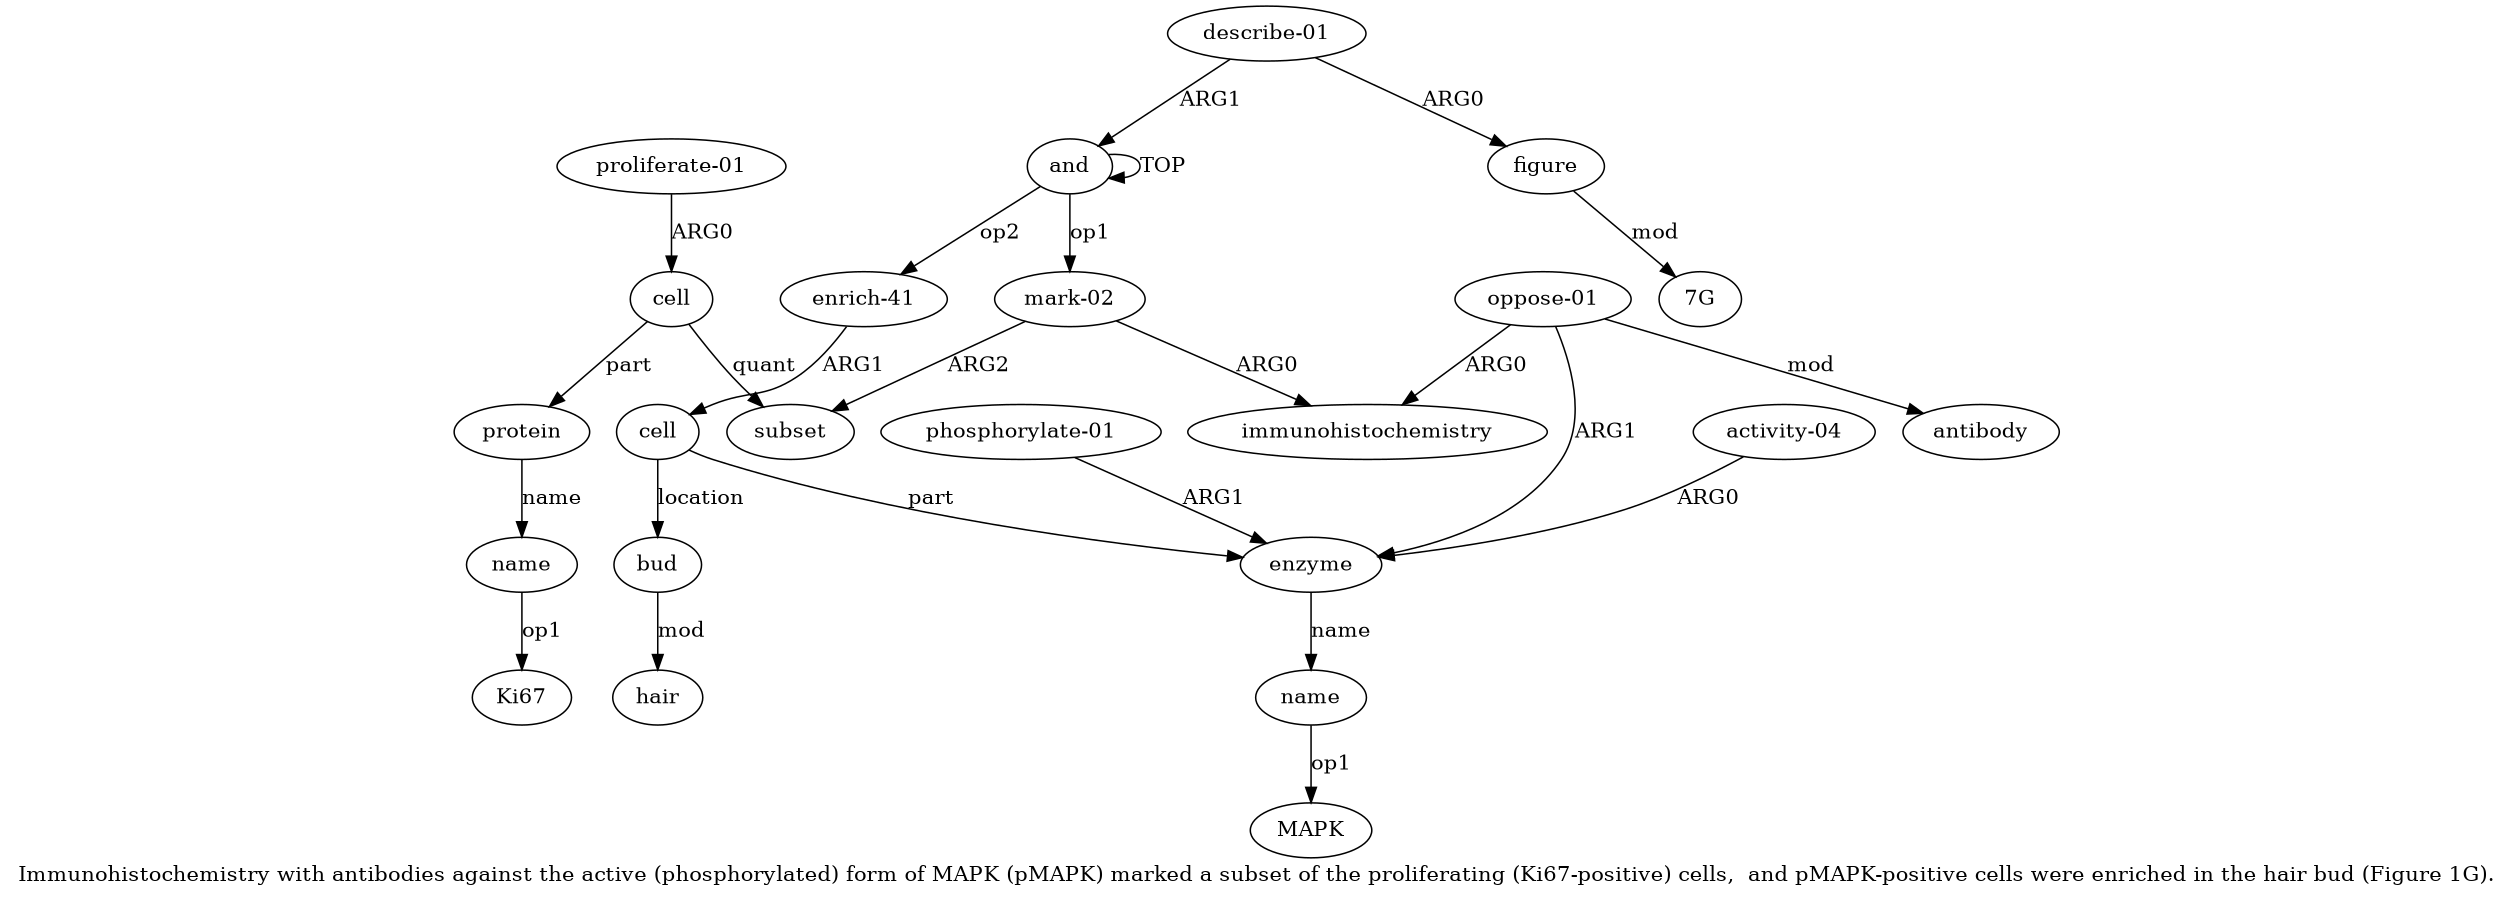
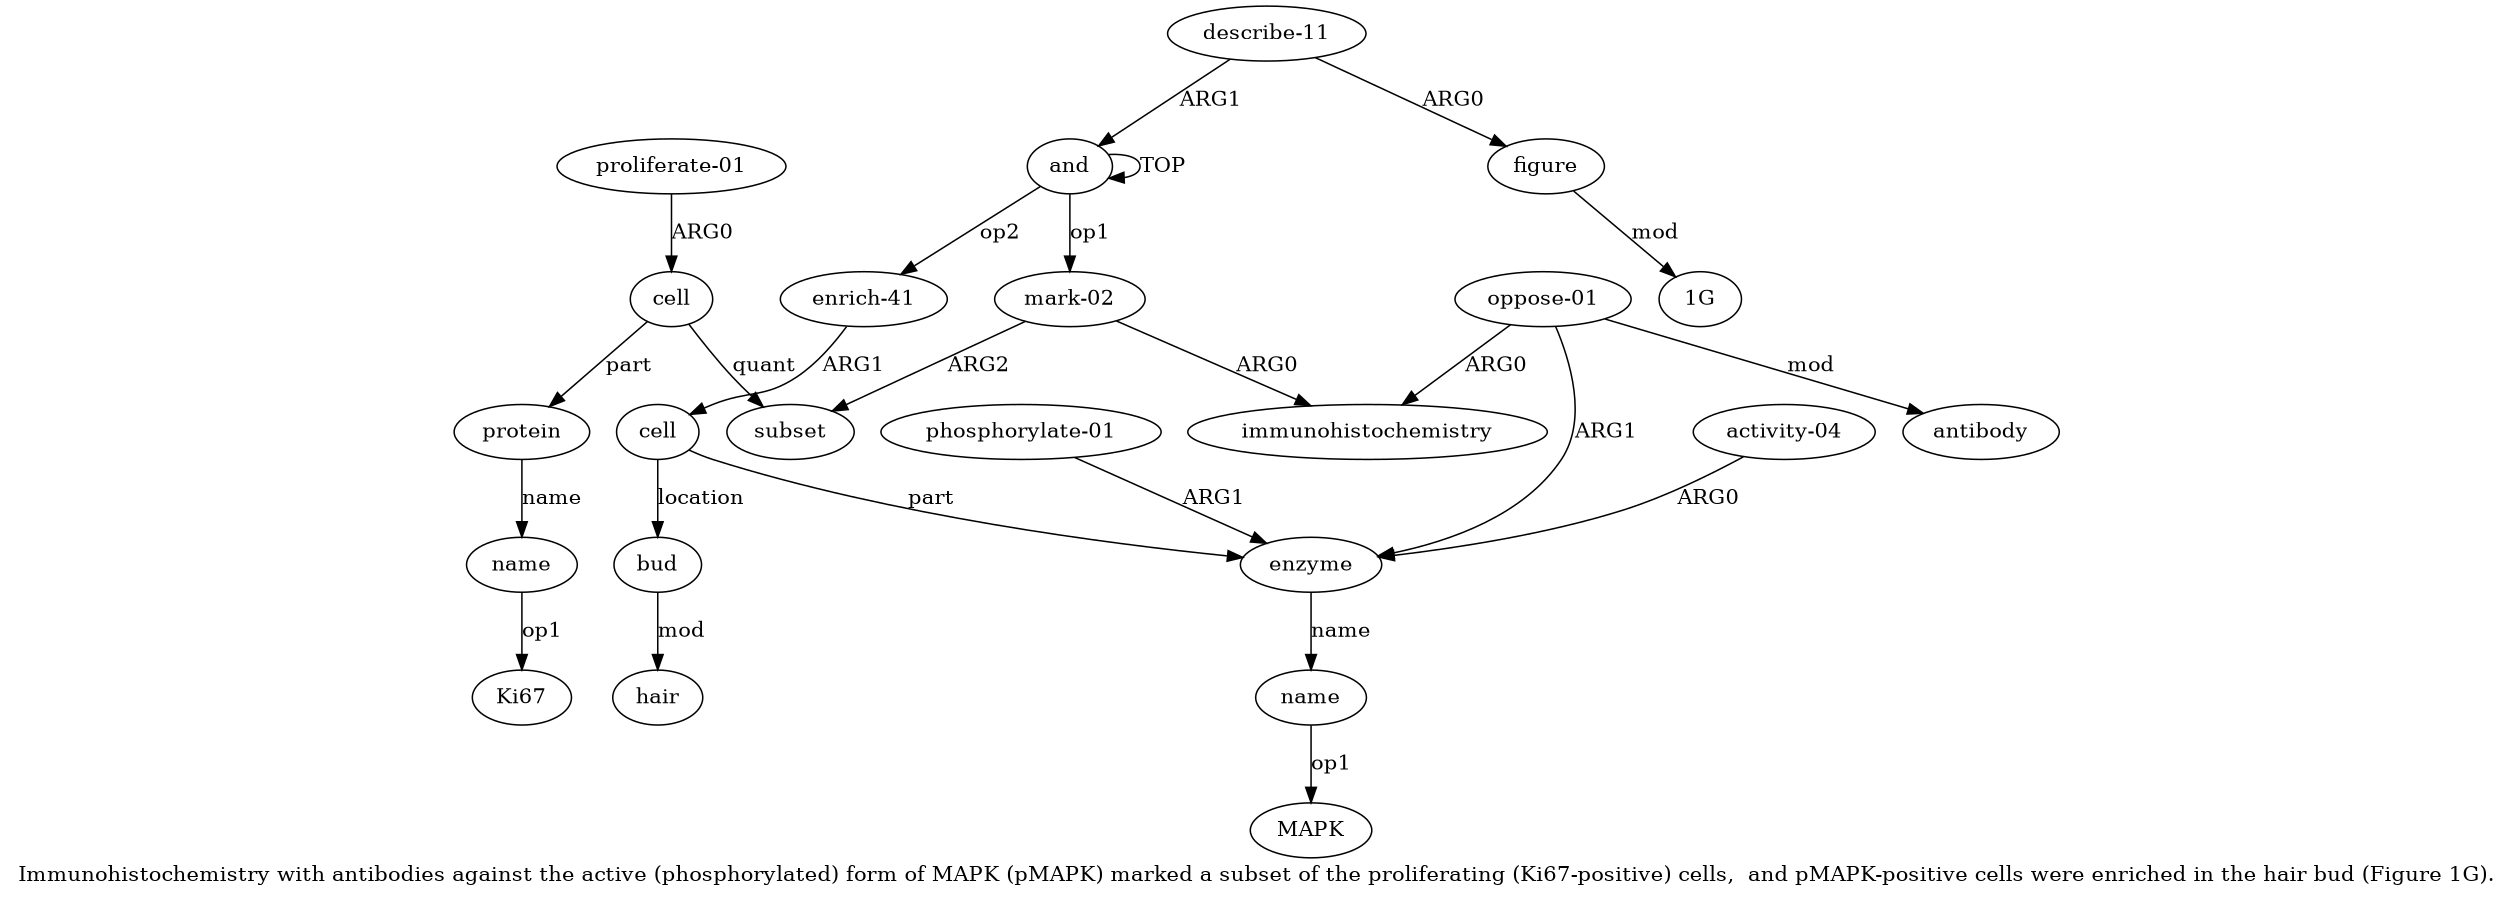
node "describe-01": label "describe-01" -> "describe-11"
node "7G": label "7G" -> "1G"
